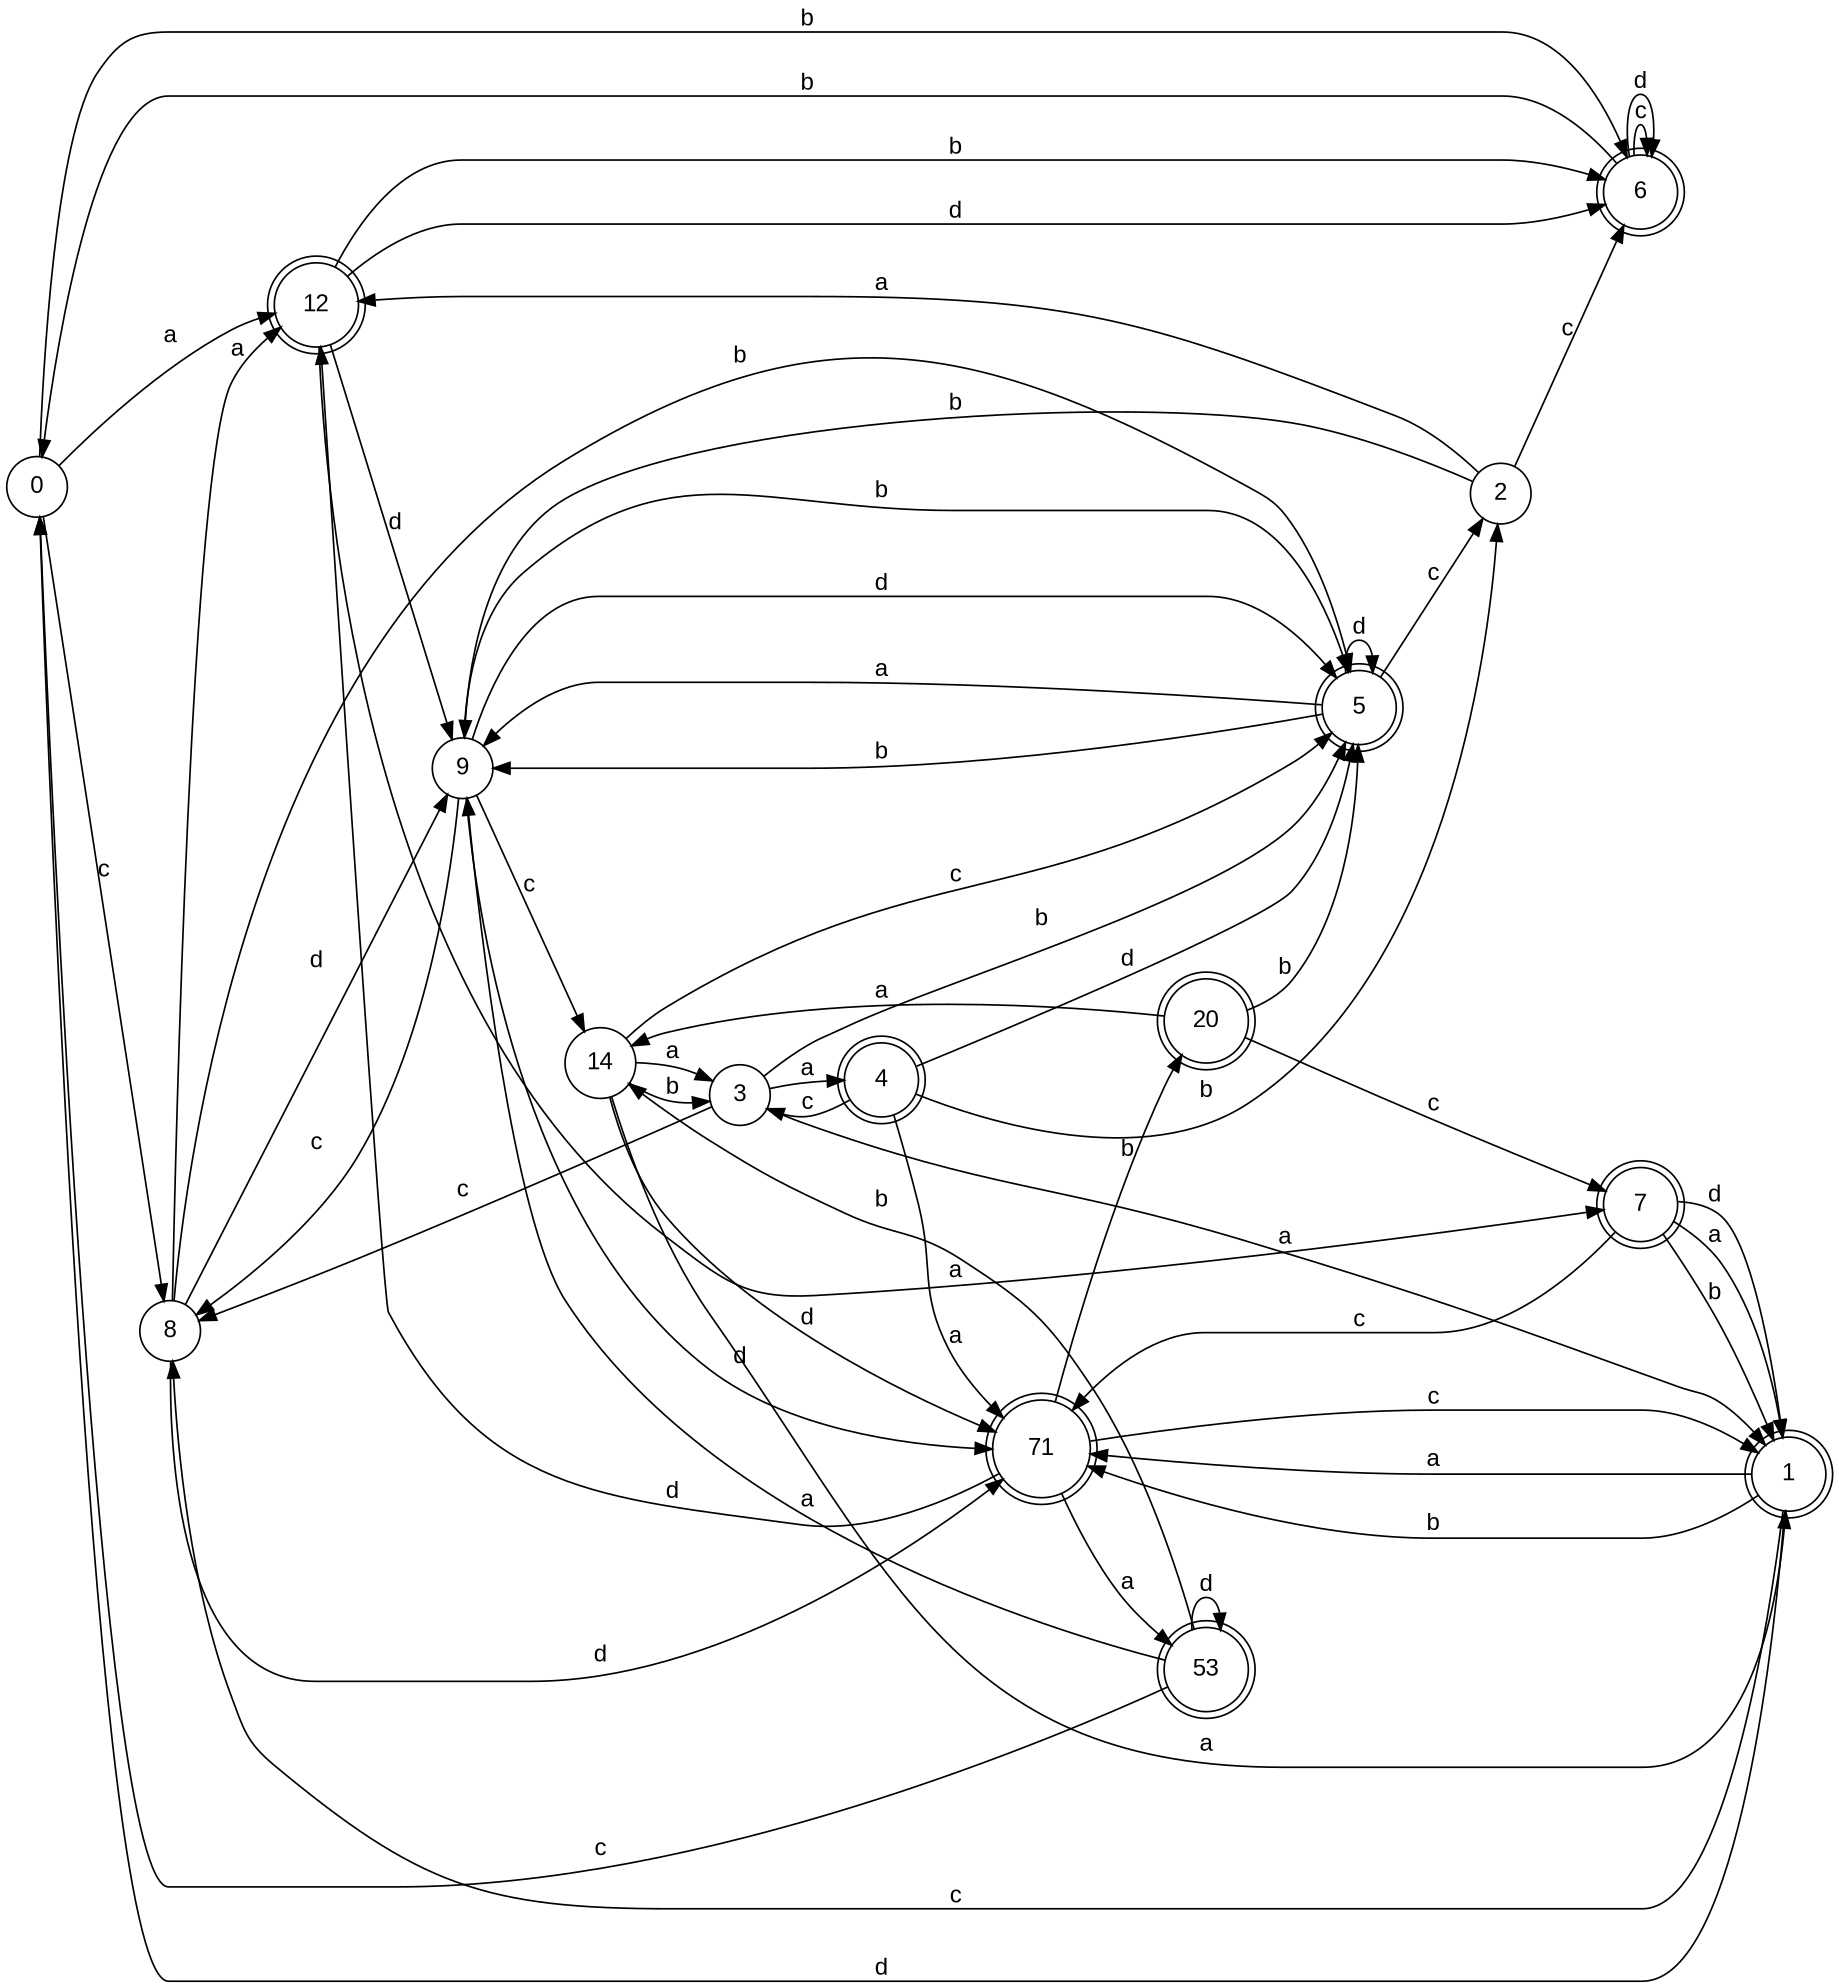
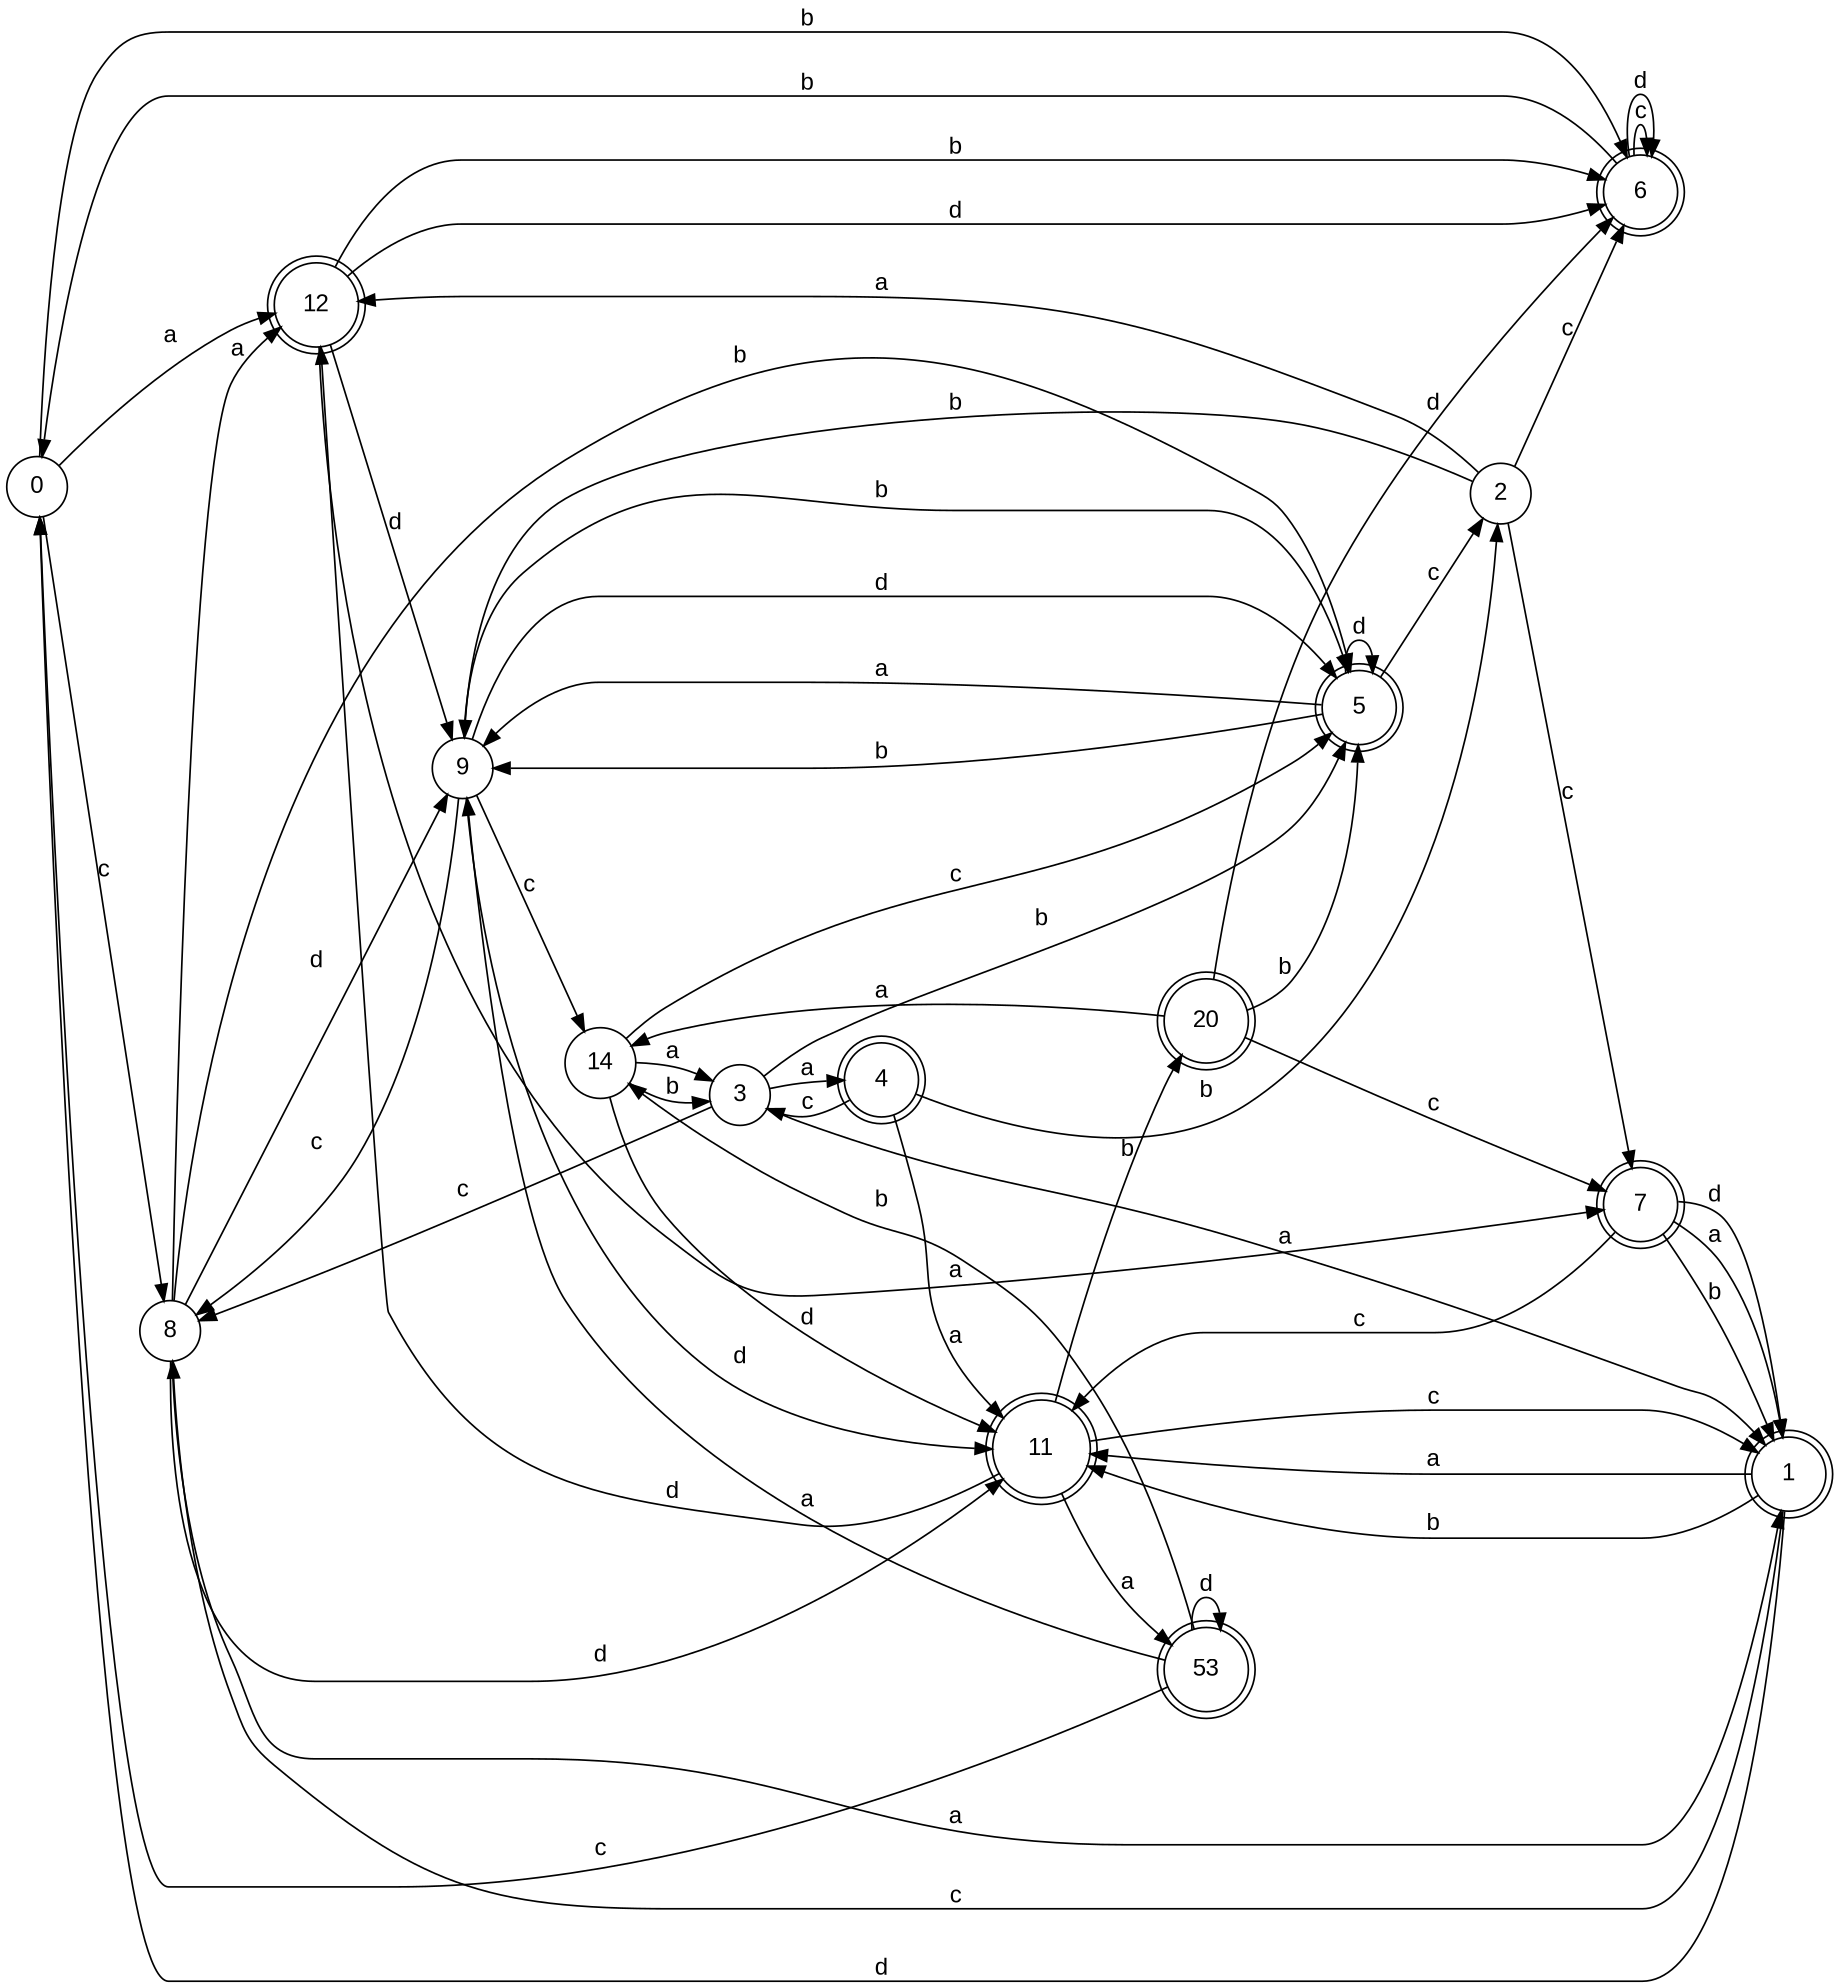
edge "20" -> "6": added, label "d"
edge "2" -> "7": added, label "c"
edge "4" -> "5": removed, label "d"
node "71": label "71" -> "11"
edge "14" -> "1": now "8" -> "1"
